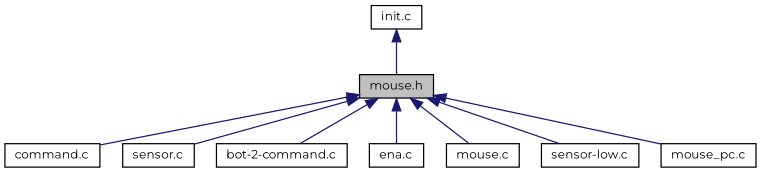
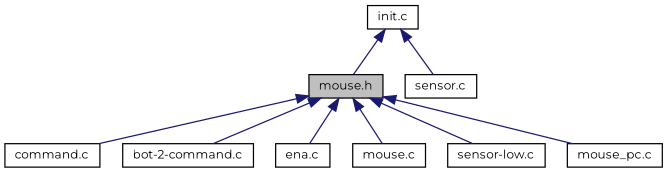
edge "sensor.c" -> "mouse.h": now "sensor.c" -> "init.c"
